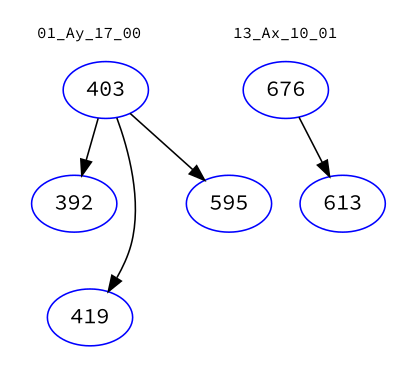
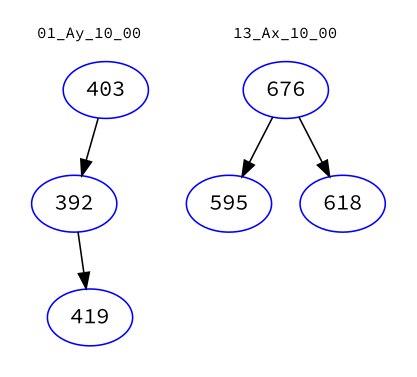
cluster "01_Ay_17_00": label "01_Ay_17_00" -> "01_Ay_10_00"
cluster "13_Ax_10_01": label "13_Ax_10_01" -> "13_Ax_10_00"
edge "403" -> "595": now "676" -> "595"
edge "403" -> "419": now "392" -> "419"
node "613": label "613" -> "618"
